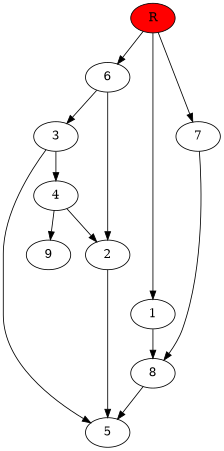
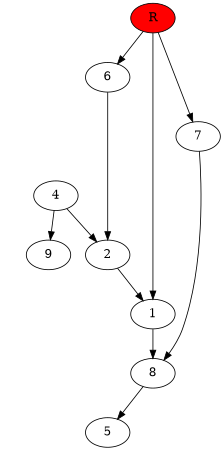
node "3": removed
edge "2" -> "5": now "2" -> "1"
